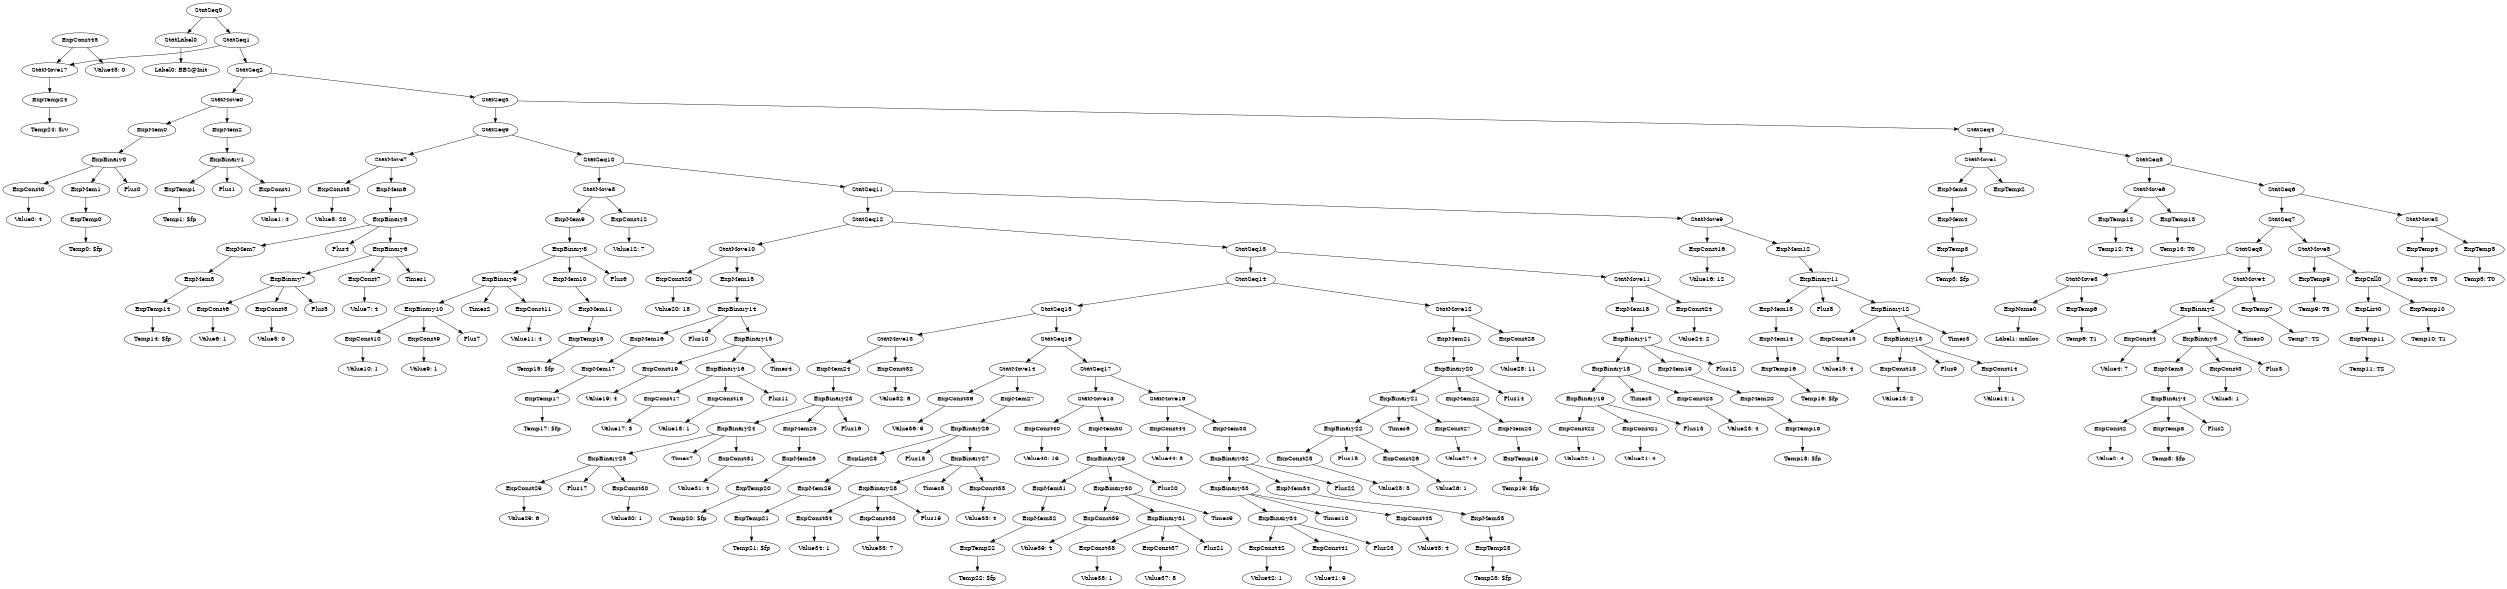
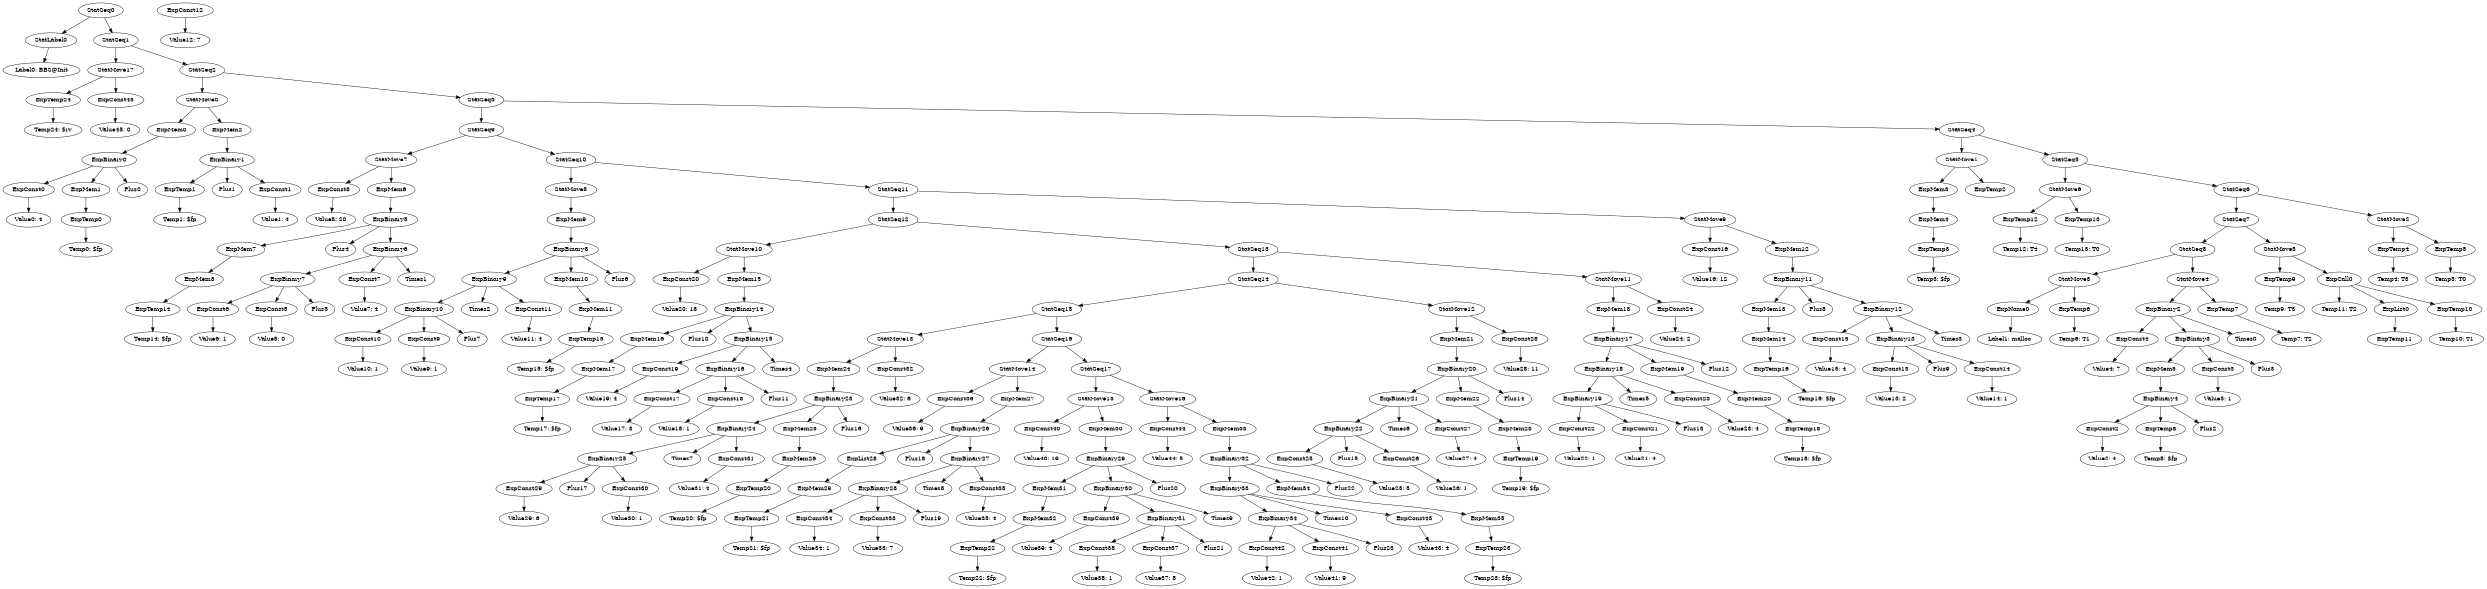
edge "ExpConst45" -> "StatMove17": reversed
edge "StatMove8" -> "ExpConst12": removed
edge "ExpTemp11" -> "Temp11: T2": now "ExpCall0" -> "Temp11: T2"
